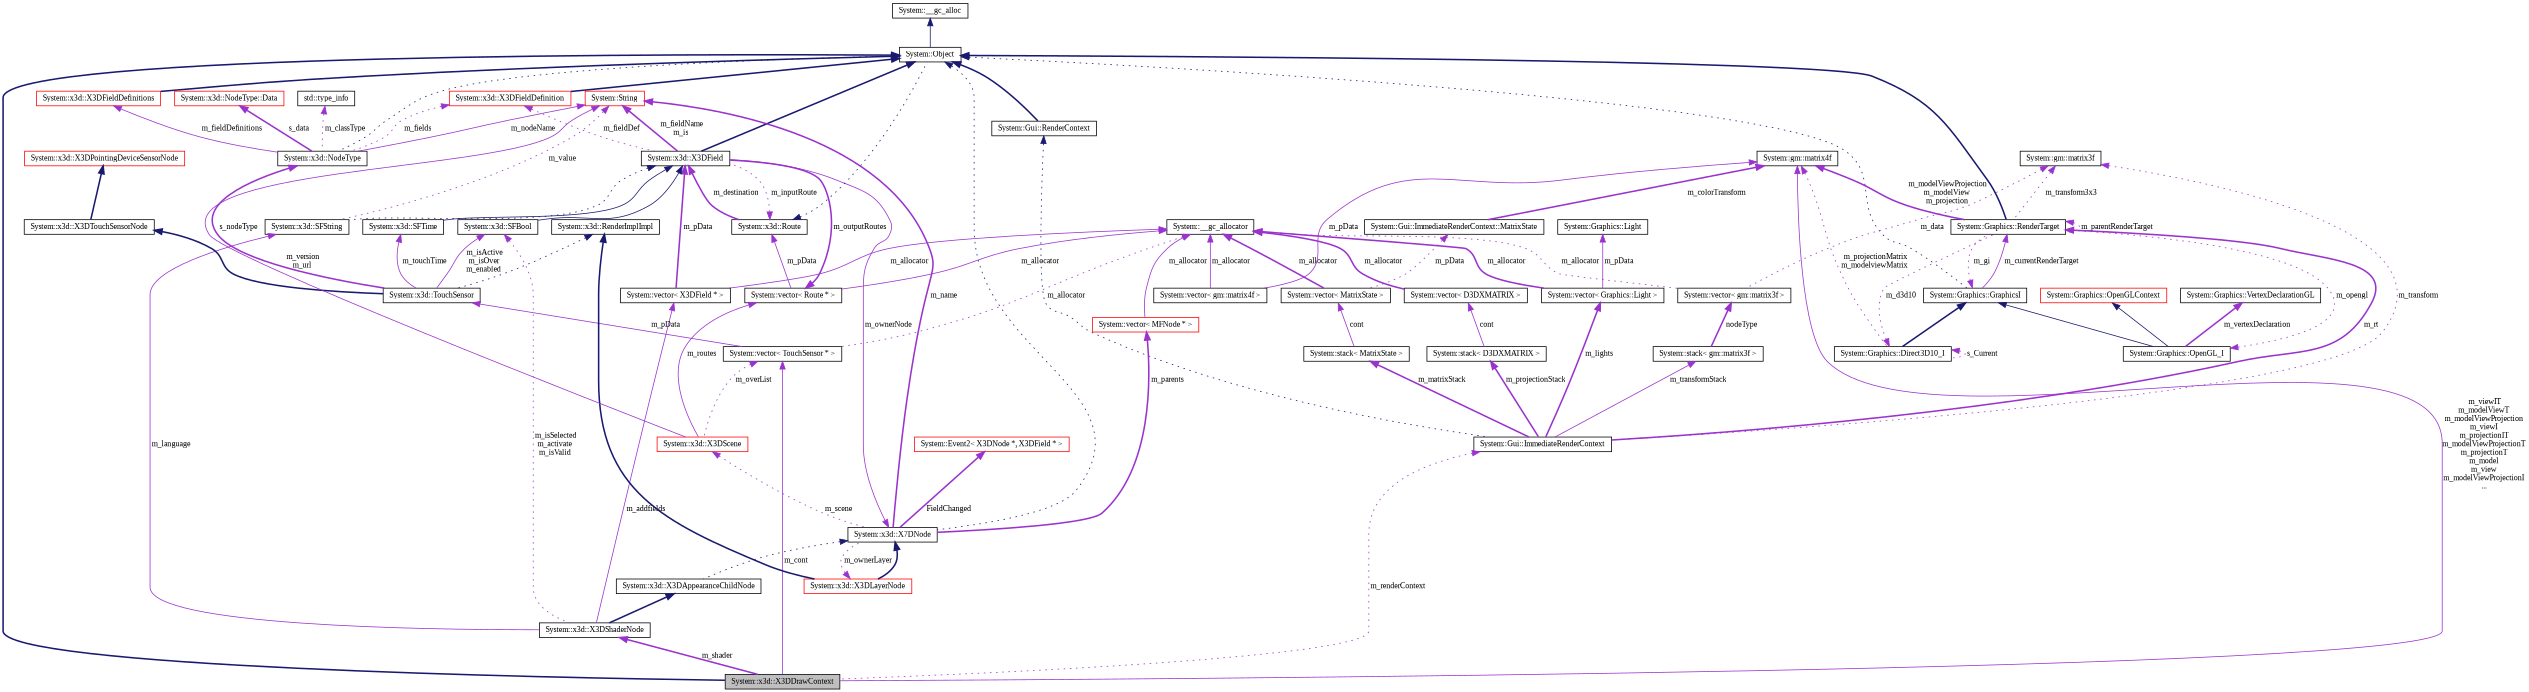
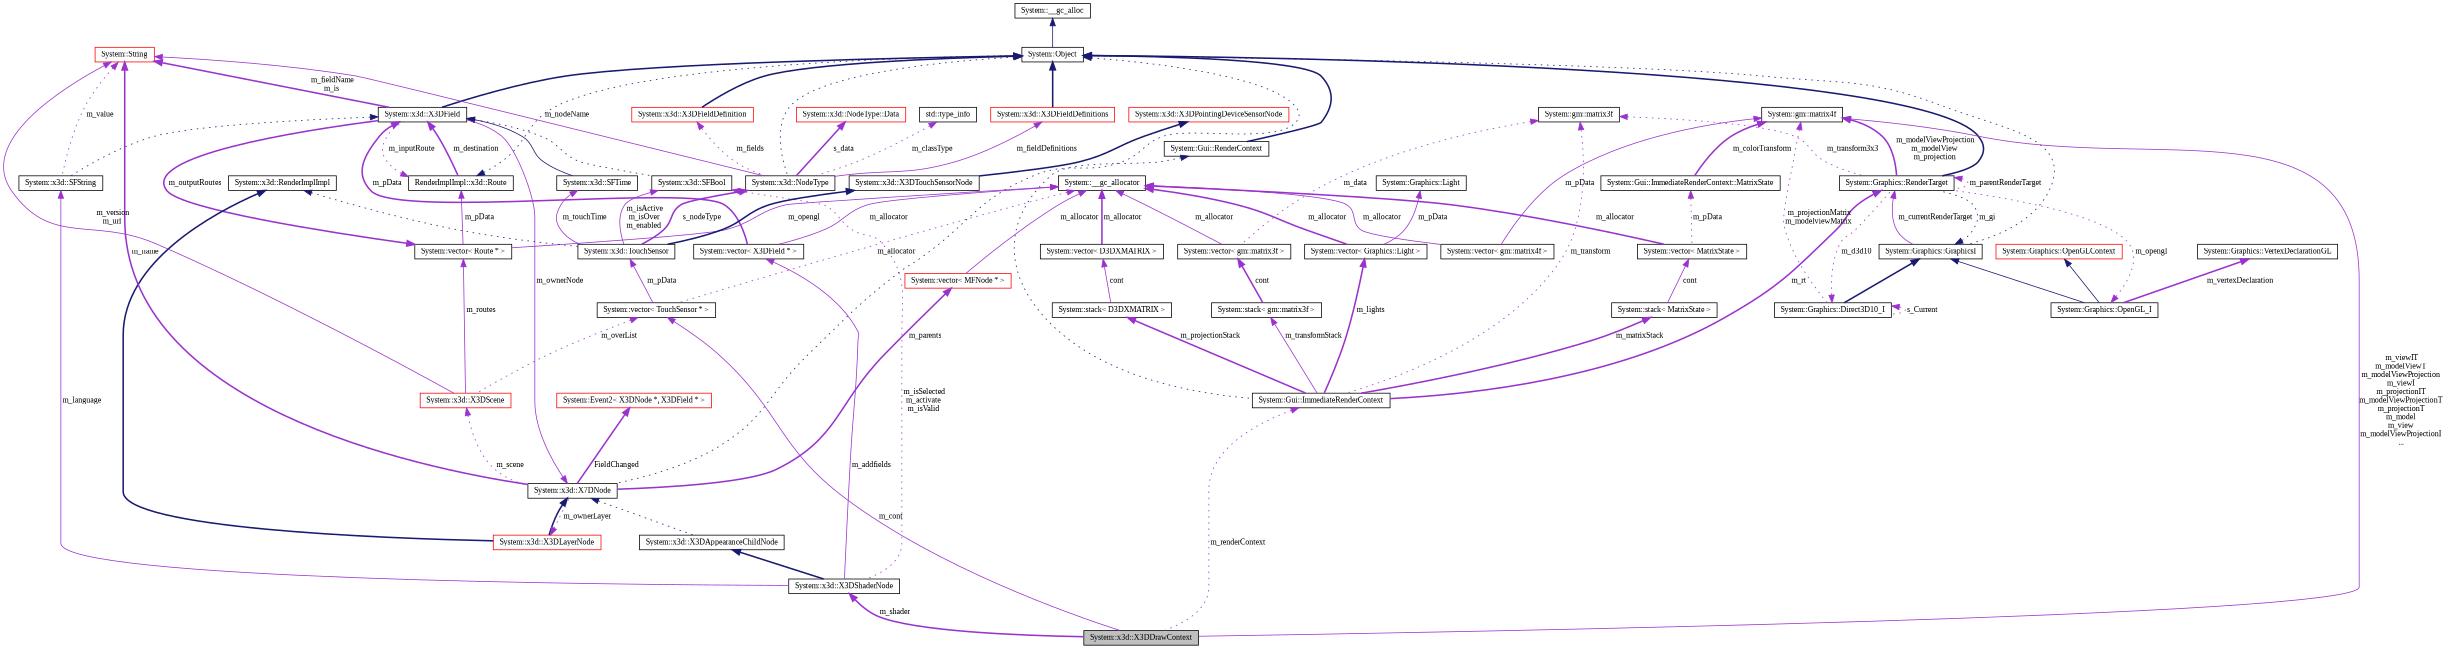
edge "System::x3d::X3DField" -> "System::x3d::X3DFieldDefinition": removed, label "m_fieldDef"
edge "System::x3d::SFBool" -> "System::x3d::X3DField": style solid -> dotted
node "System::x3d::Route": label "System::x3d::Route" -> "RenderImplImpl::x3d::Route"
edge "System::vector< gm::matrix3f >" -> "System::__gc_allocator": style dotted -> solid
edge "System::Graphics::RenderTarget" -> "System::Graphics::GraphicsI": color darkorchid3 -> midnightblue
edge "System::vector< Route * >" -> "System::__gc_allocator": label " m_allocator" -> " m_opengl"
edge "System::x3d::X3DDrawContext" -> "System::Object": removed
edge "System::stack< gm::matrix3f >" -> "System::vector< gm::matrix3f >": label " nodeType" -> " cont"
